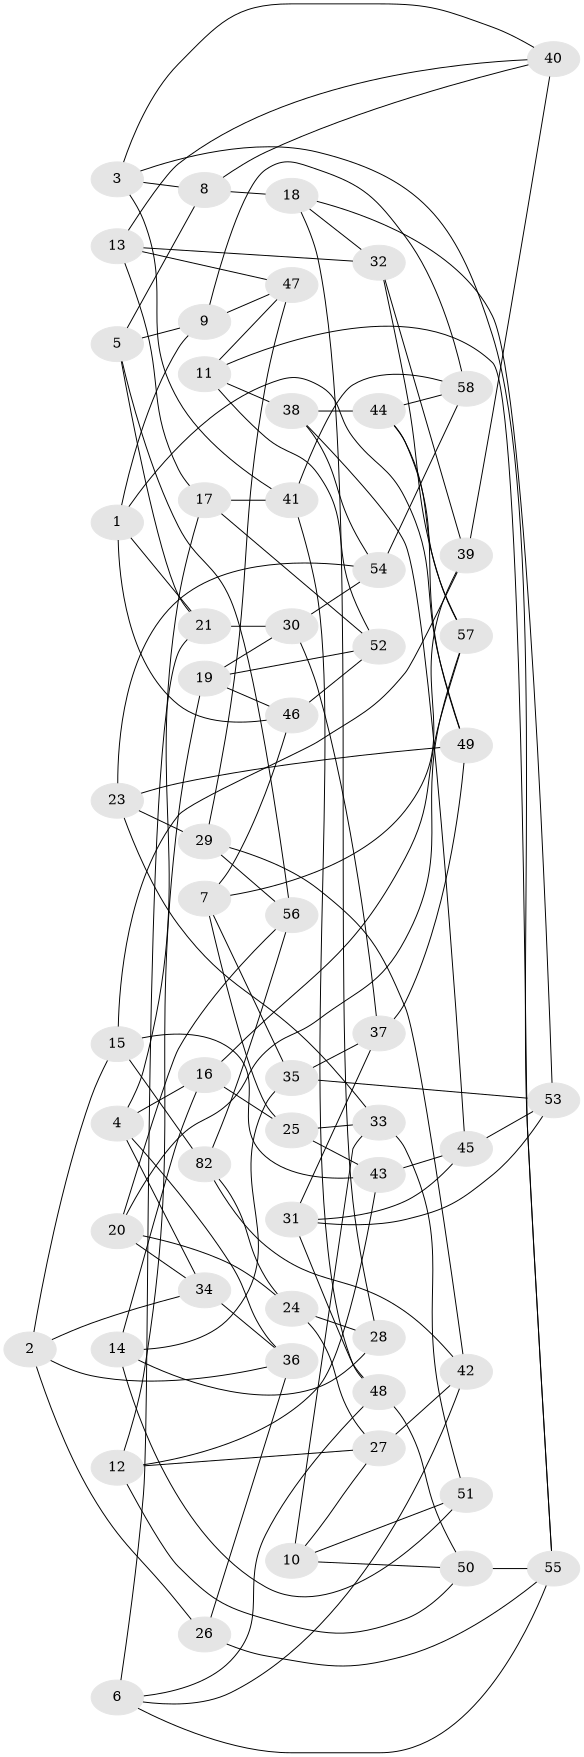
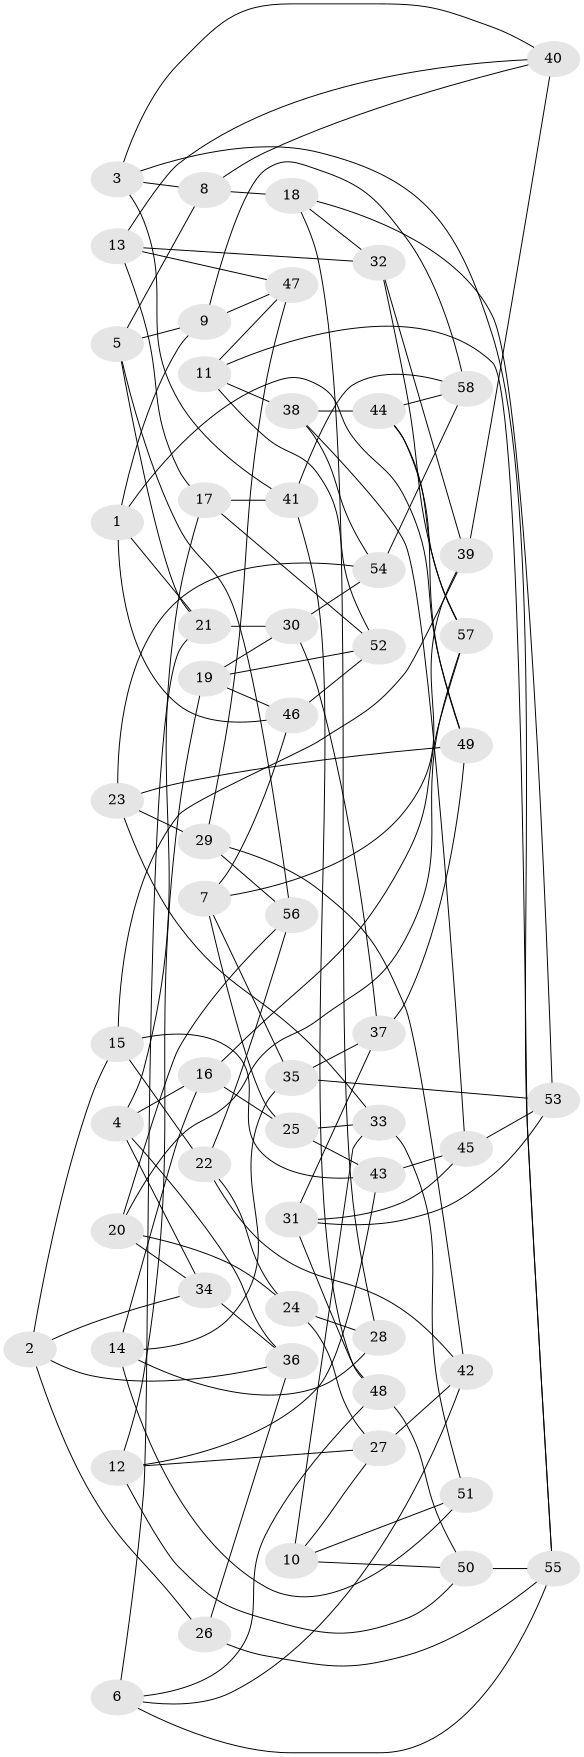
node "82": label "82" -> "22"
